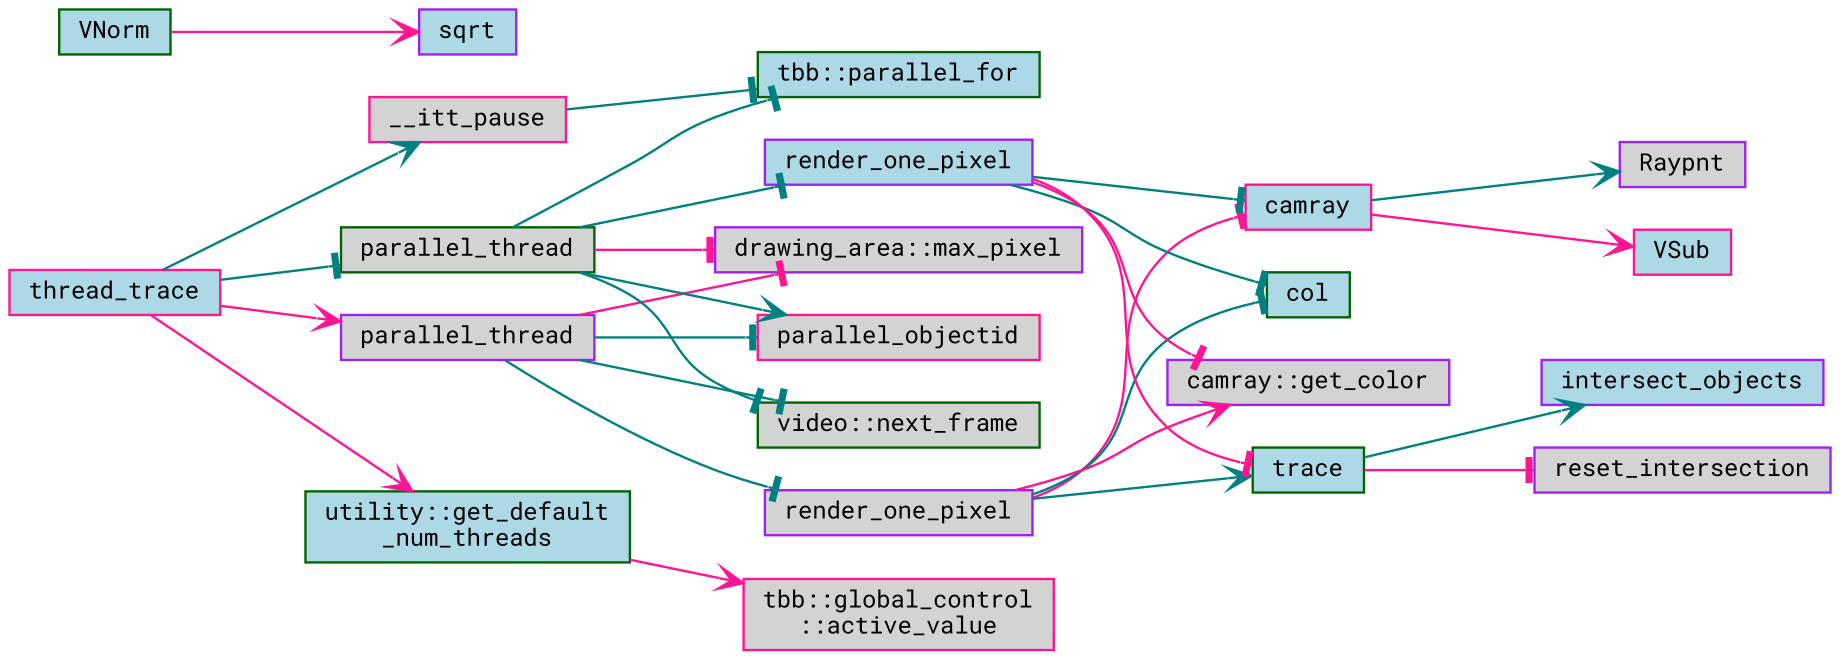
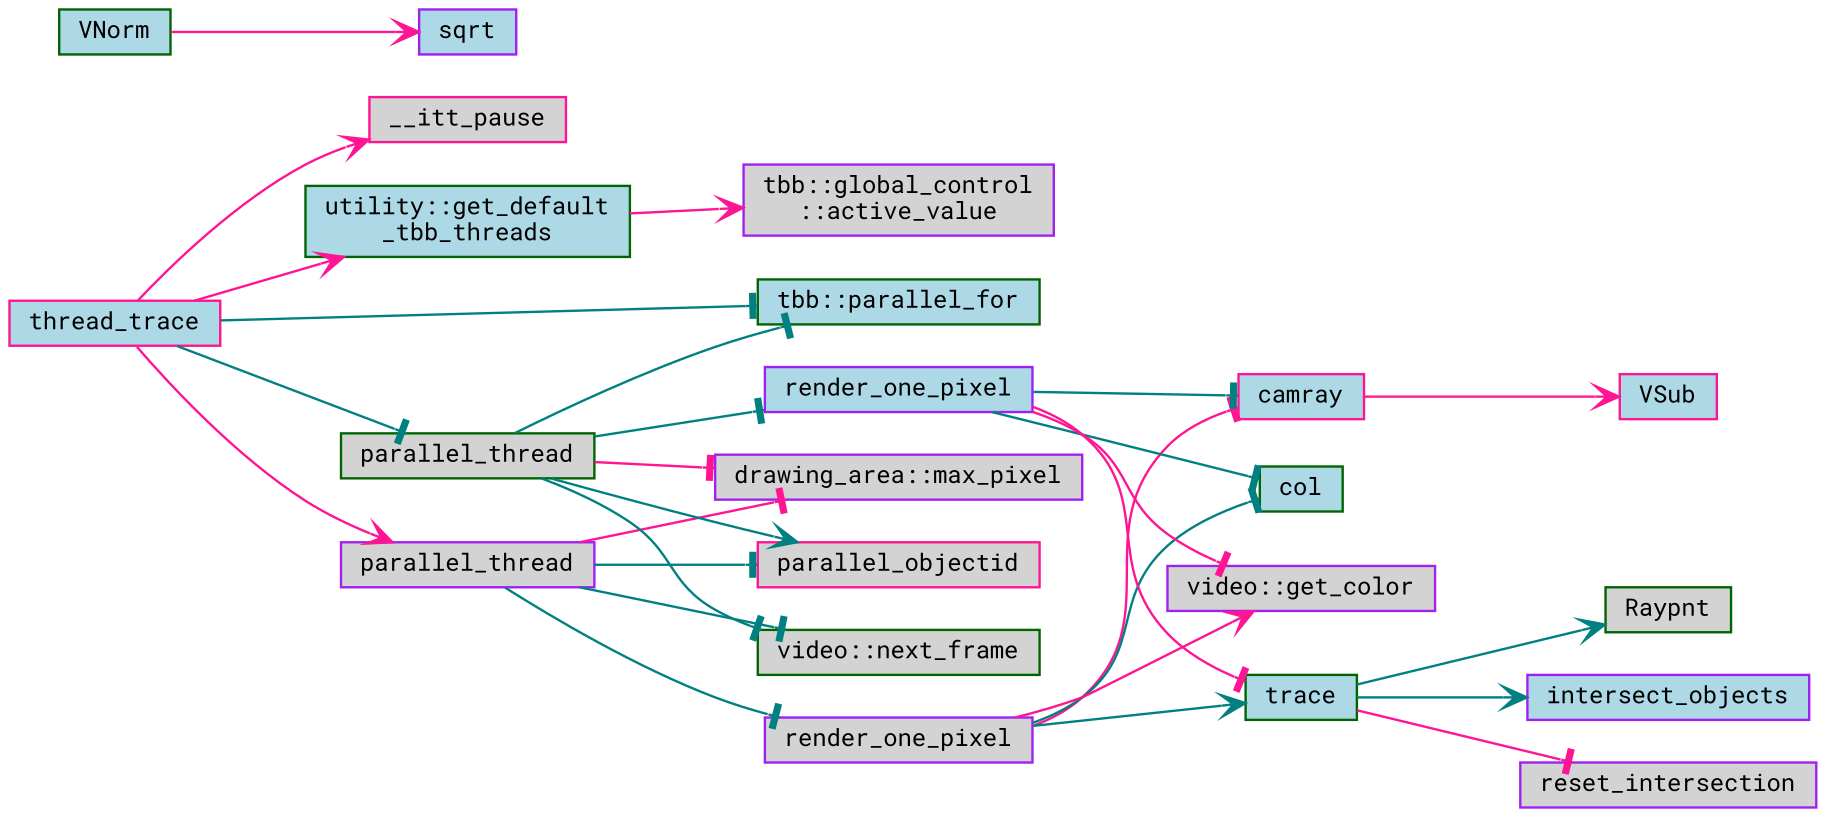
edge "__itt_pause" -> "tbb::parallel_for": now "thread_trace" -> "tbb::parallel_for"
node "Raypnt": color purple -> darkgreen
edge "camray" -> "Raypnt": now "trace" -> "Raypnt"
edge "thread_trace" -> "__itt_pause": color teal -> deeppink
node "camray::get_color": label "camray::get_color" -> "video::get_color"
node "utility::get_default _num_threads": label "utility::get_default _num_threads" -> "utility::get_default _tbb_threads"
node "tbb::global_control ::active_value": color deeppink -> purple
